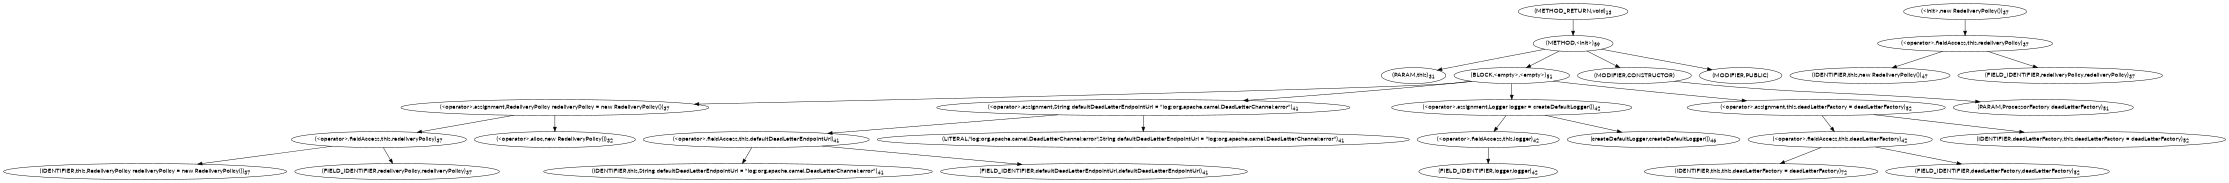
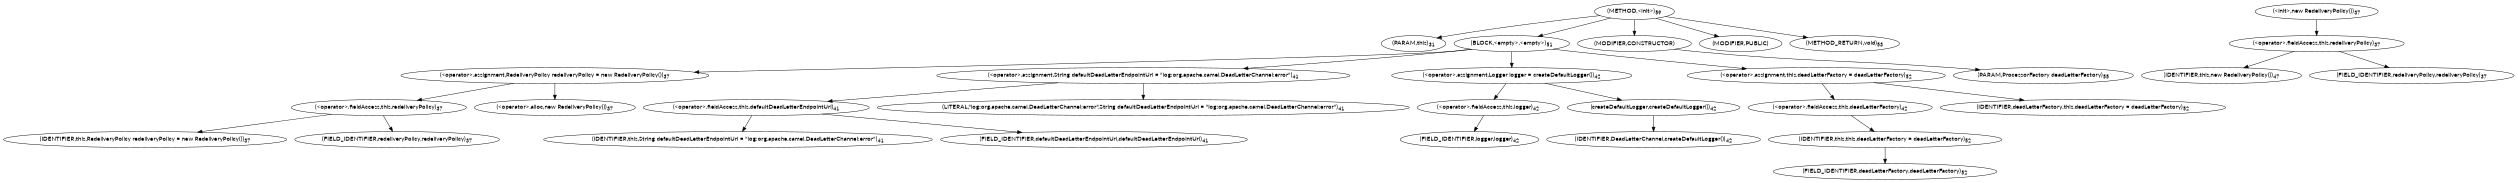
node "(METHOD_RETURN,void)": text "13" -> "53"
edge "(METHOD_RETURN,void)" -> "(METHOD,<init>)": reversed
node "(PARAM,ProcessorFactory deadLetterFactory)": text "51" -> "55"
node "(<operator>.alloc,new RedeliveryPolicy())": text "32" -> "37"
node "(createDefaultLogger,createDefaultLogger())": text "46" -> "42"
node "(IDENTIFIER,DeadLetterChannel,createDefaultLogger())": added
edge "(<operator>.fieldAccess,this.deadLetterFactory)" -> "(FIELD_IDENTIFIER,deadLetterFactory,deadLetterFactory)": now "(IDENTIFIER,this,this.deadLetterFactory = deadLetterFactory)" -> "(FIELD_IDENTIFIER,deadLetterFactory,deadLetterFactory)"
node "(IDENTIFIER,this,this.deadLetterFactory = deadLetterFactory)": text "72" -> "52"
